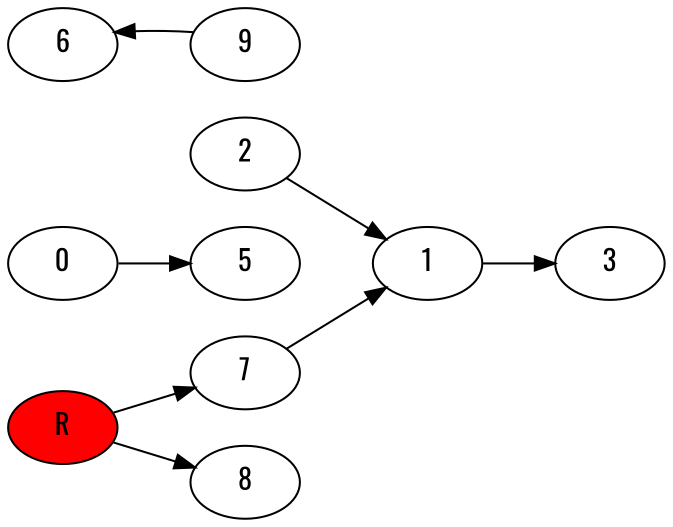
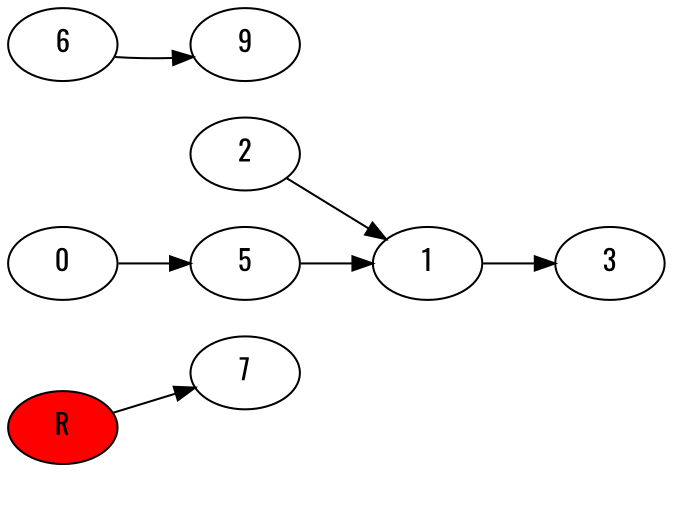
edge "9" -> "6": reversed
edge "7" -> "1": now "5" -> "1"
node "8": removed
